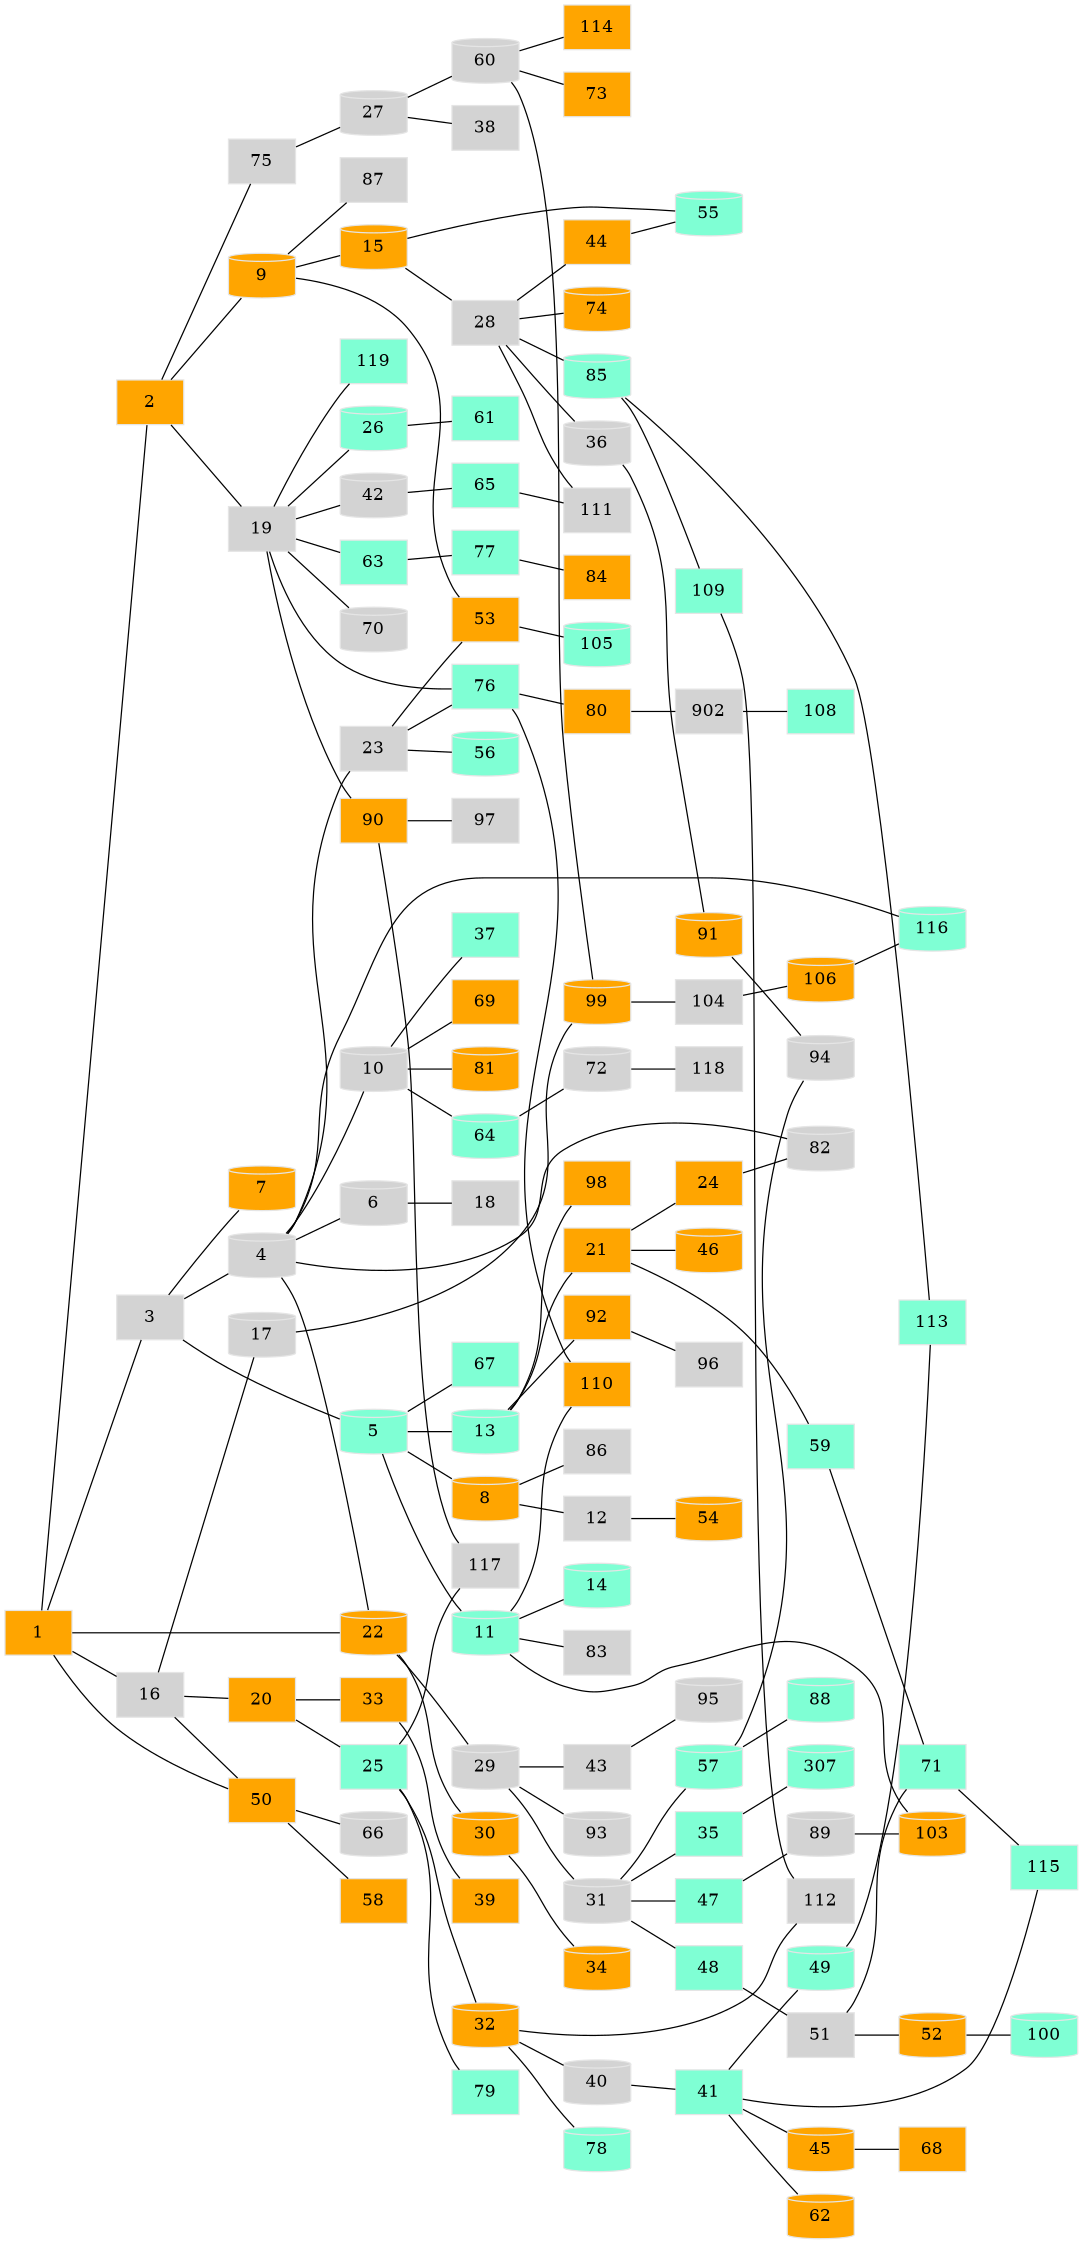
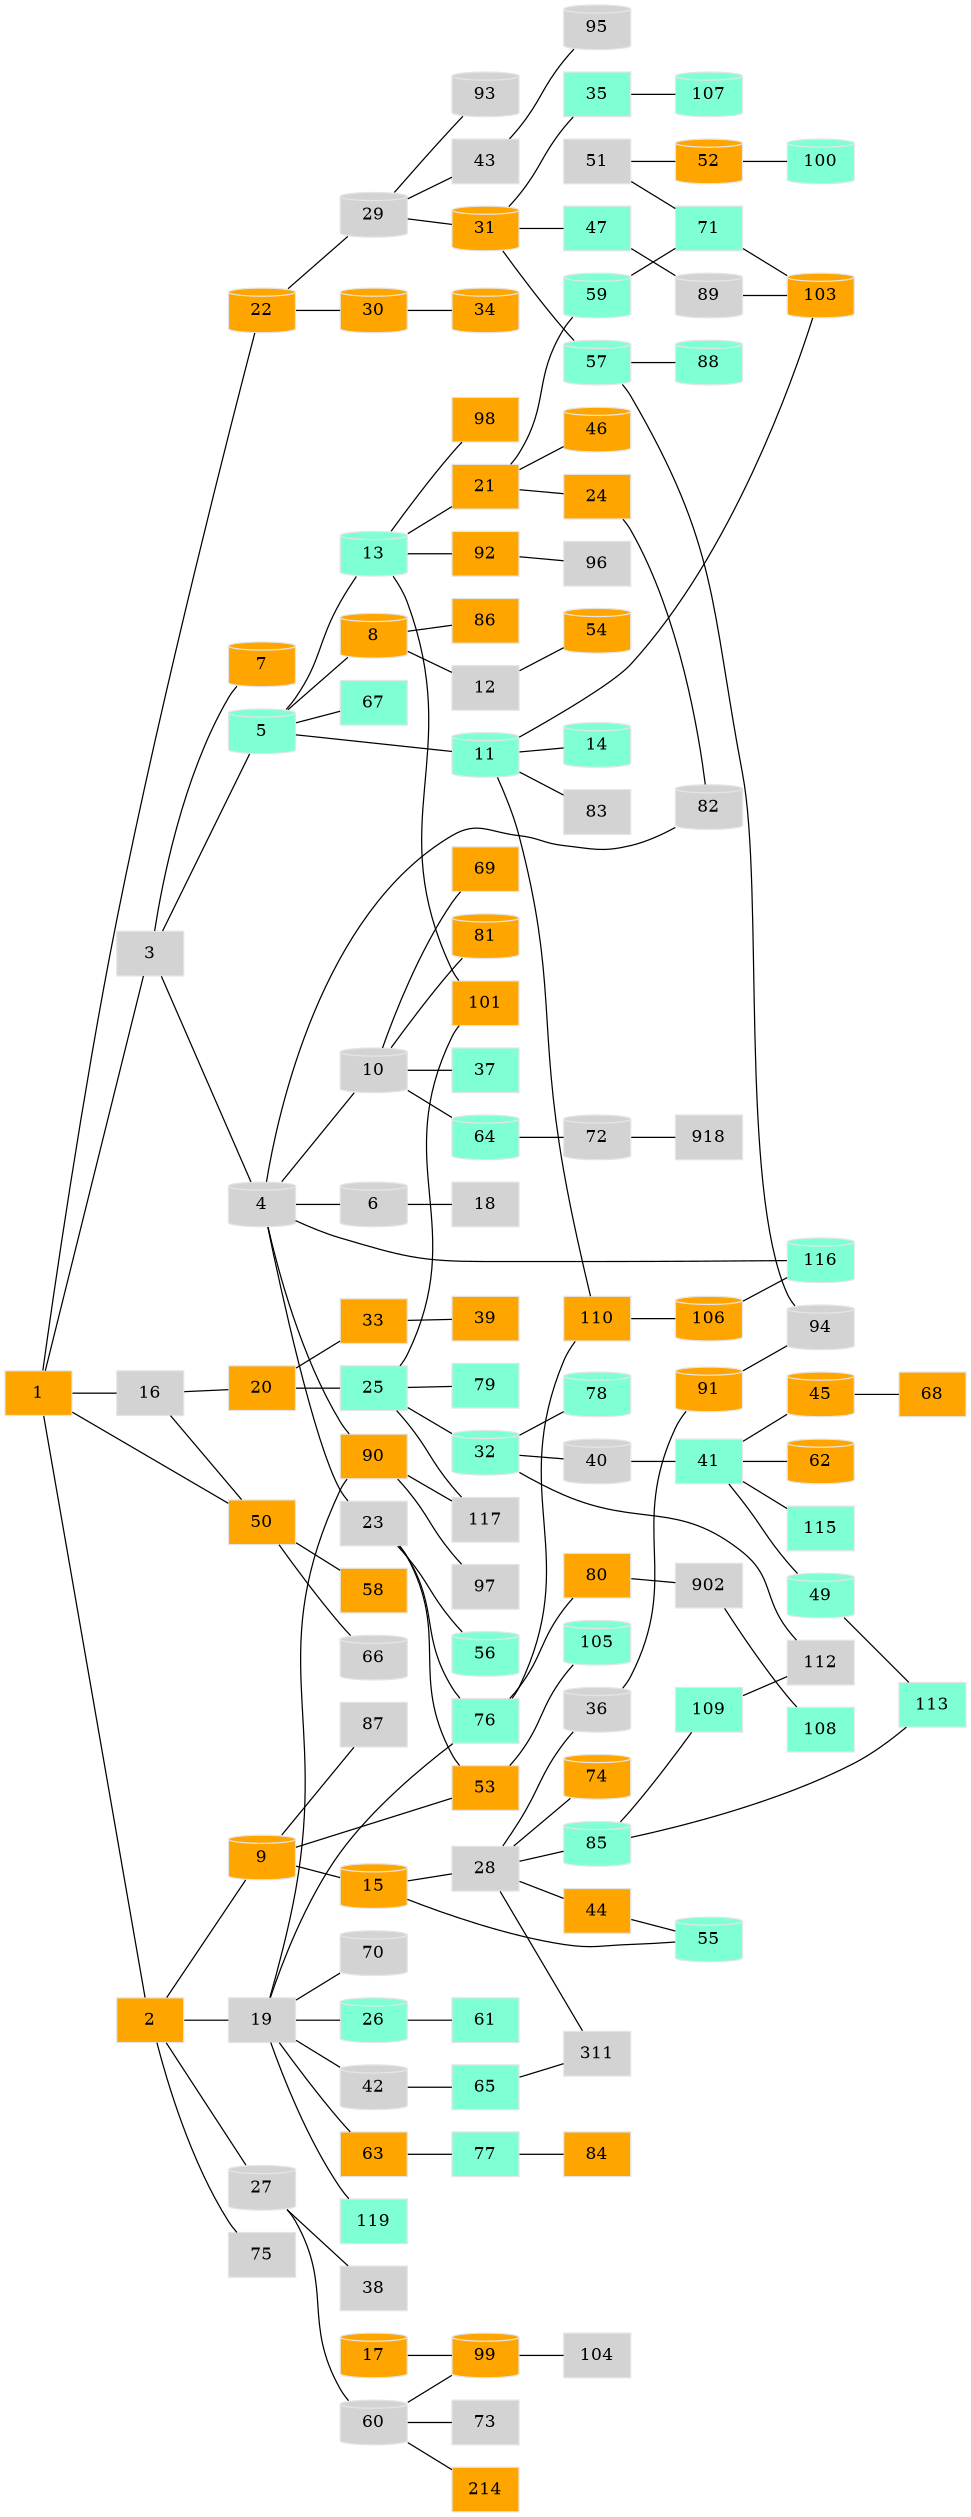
node "114": label "114" -> "214"
node "73": fillcolor orange -> lightgrey
edge "27" -- "75": now "27" -- "2"
node "111": label "111" -> "311"
node "63": fillcolor aquamarine -> orange
edge "106" -- "104": now "106" -- "110"
node "101": added
node "118": label "118" -> "918"
node "17": fillcolor lightgrey -> orange
edge "4" -- "22": now "4" -- "90"
node "59": shape box -> cylinder
node "86": fillcolor lightgrey -> orange
edge "17" -- "16": removed
node "307": label "307" -> "107"
edge "71" -- "115": now "71" -- "103"
node "31": fillcolor lightgrey -> orange
node "48": removed
node "32": fillcolor orange -> aquamarine
